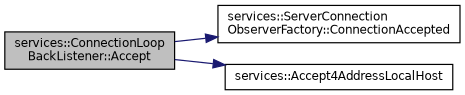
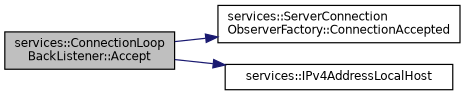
node "services::Accept4AddressLocalHost": label "services::Accept4AddressLocalHost" -> "services::IPv4AddressLocalHost"
